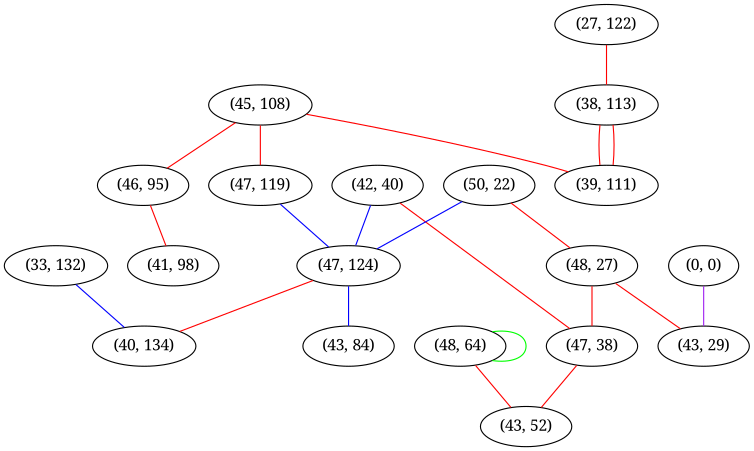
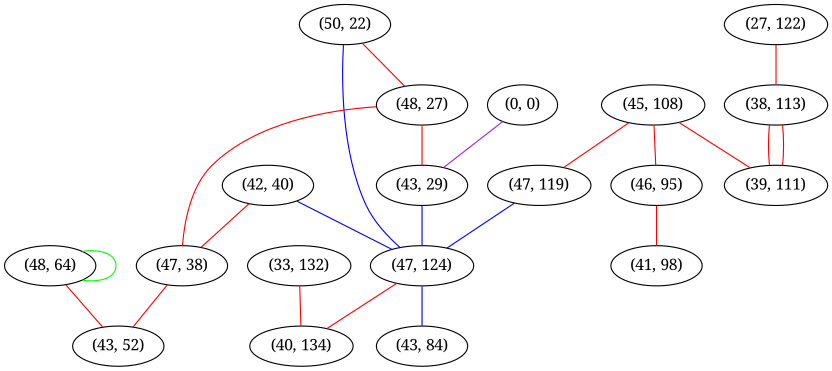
edge "(43, 29)" -- "(47, 124)": added
edge "(33, 132)" -- "(40, 134)": color blue -> red
